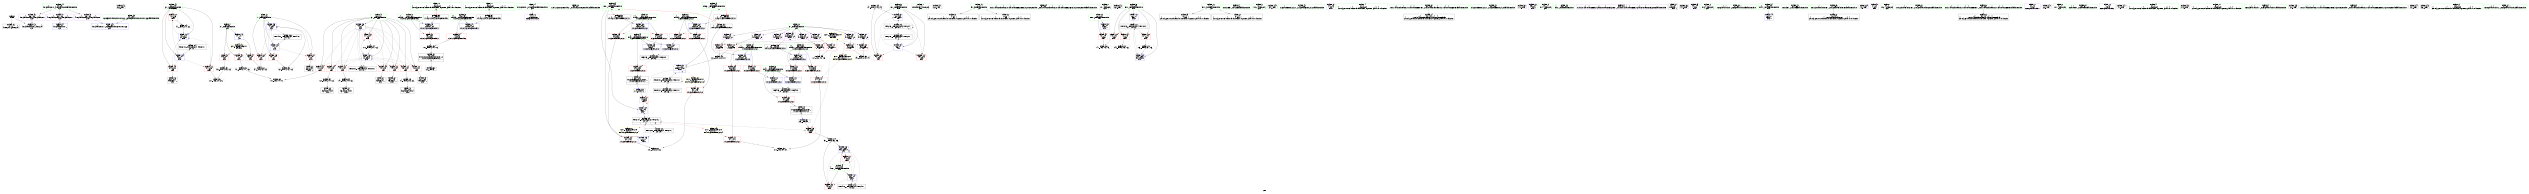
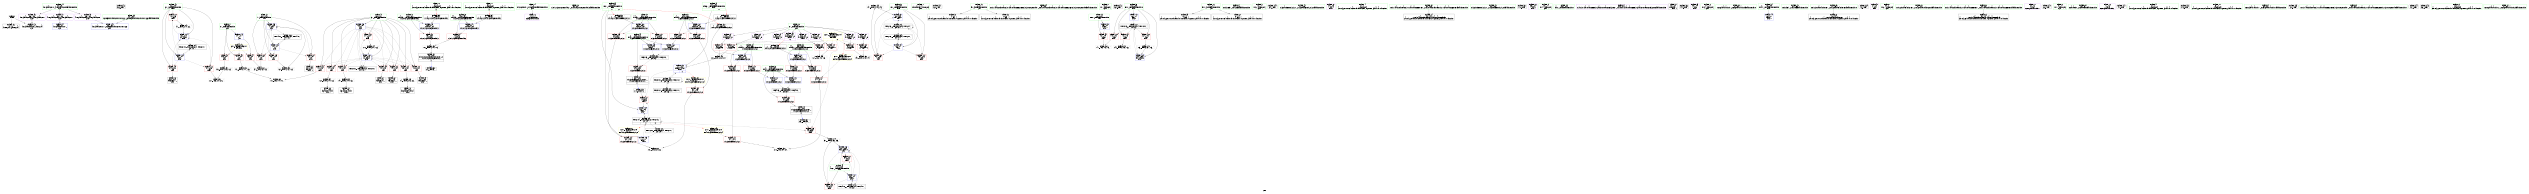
node "NodeID: 43": text "traitsIcEEC" -> "main"
